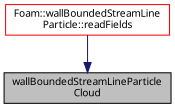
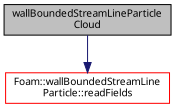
edge "Foam::wallBoundedStreamLine Particle::readFields" -> "wallBoundedStreamLineParticle Cloud": reversed
